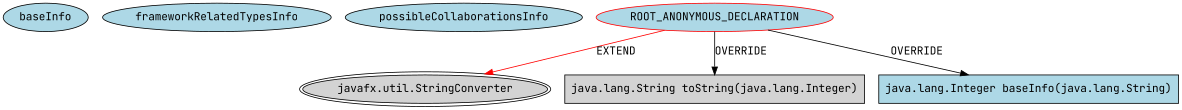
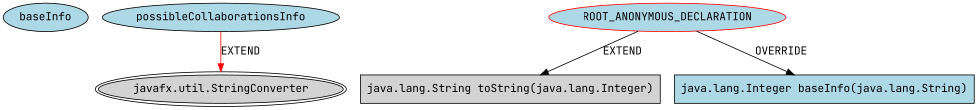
node "frameworkRelatedTypesInfo": removed
edge "ROOT_ANONYMOUS_DECLARATION" -> "javafx.util.StringConverter": now "possibleCollaborationsInfo" -> "javafx.util.StringConverter"
edge "ROOT_ANONYMOUS_DECLARATION" -> "java.lang.String toString(java.lang.Integer)": label "OVERRIDE" -> "EXTEND"
